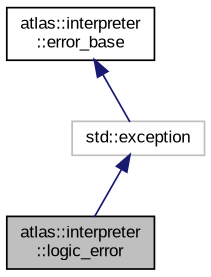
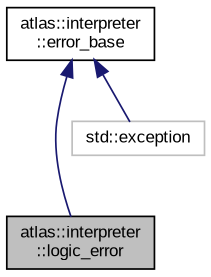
edge "atlas::interpreter ::logic_error" -> "std::exception": now "atlas::interpreter ::logic_error" -> "atlas::interpreter ::error_base"
